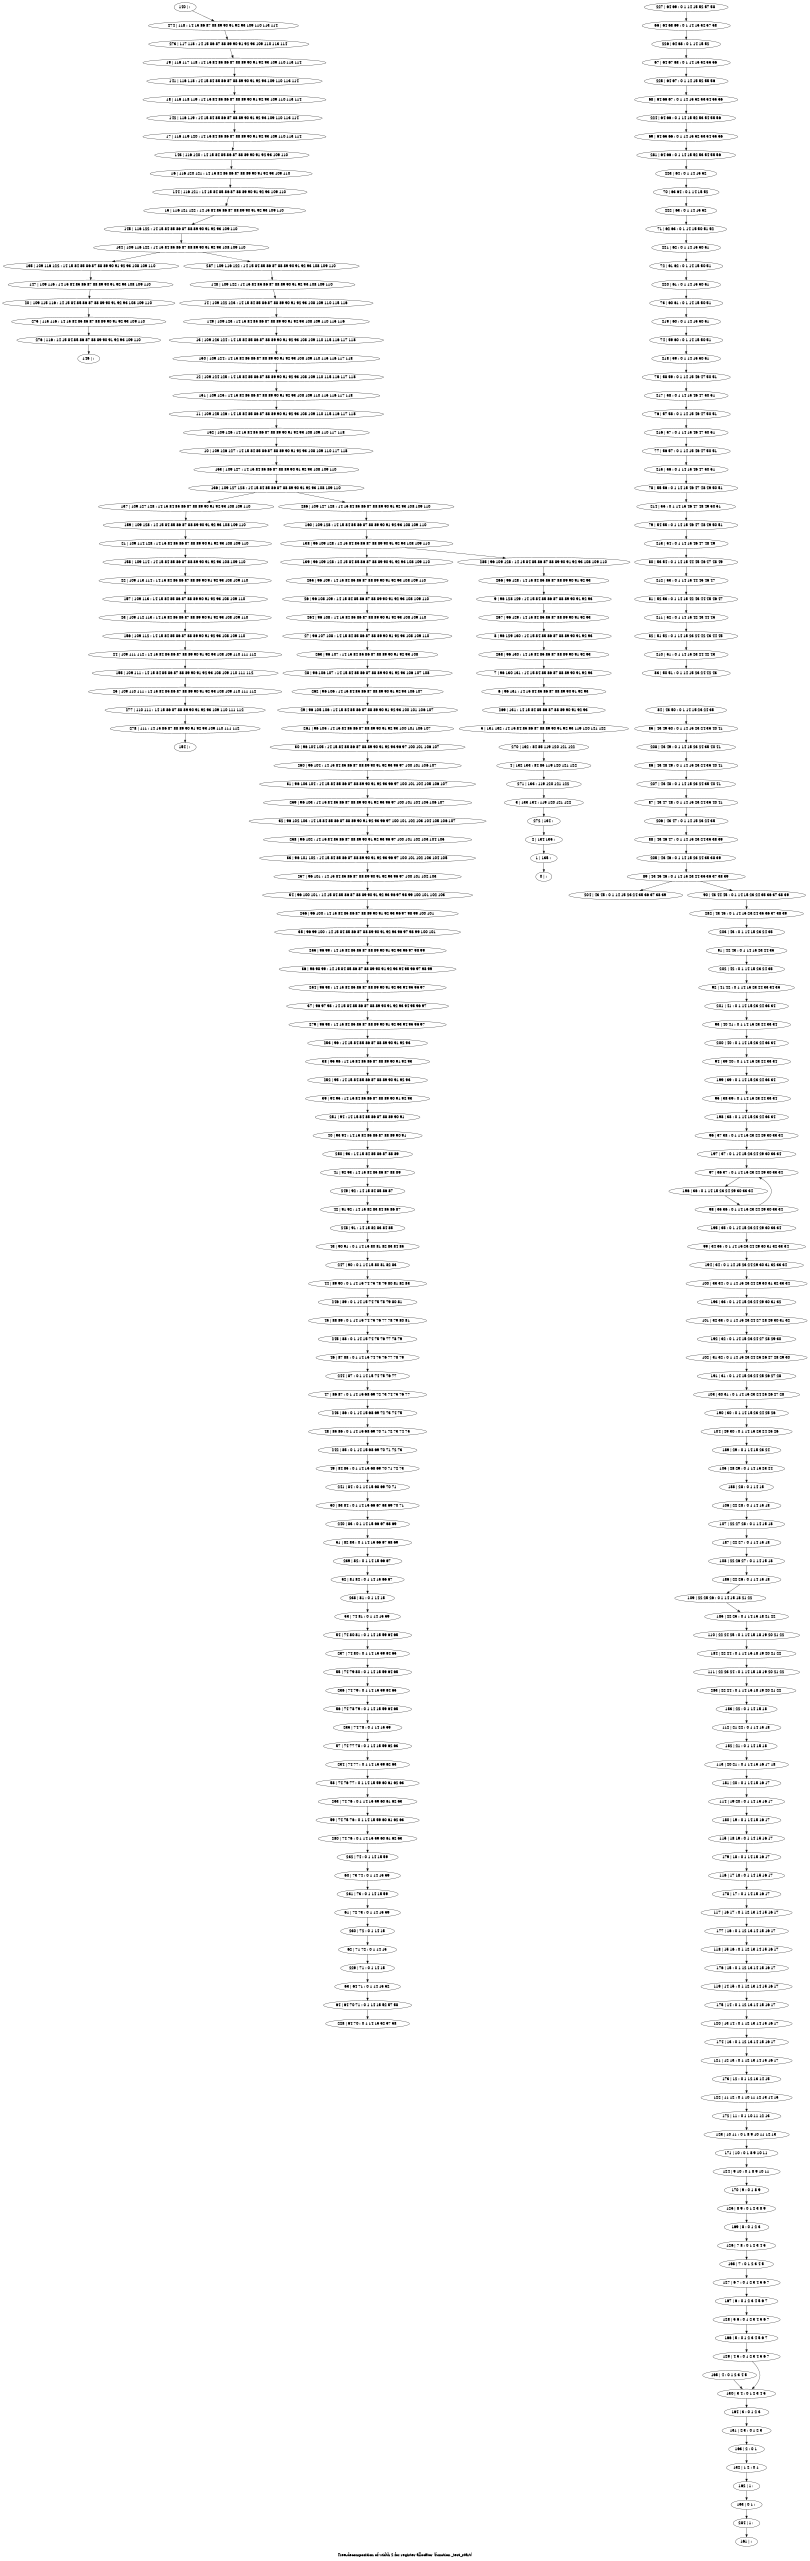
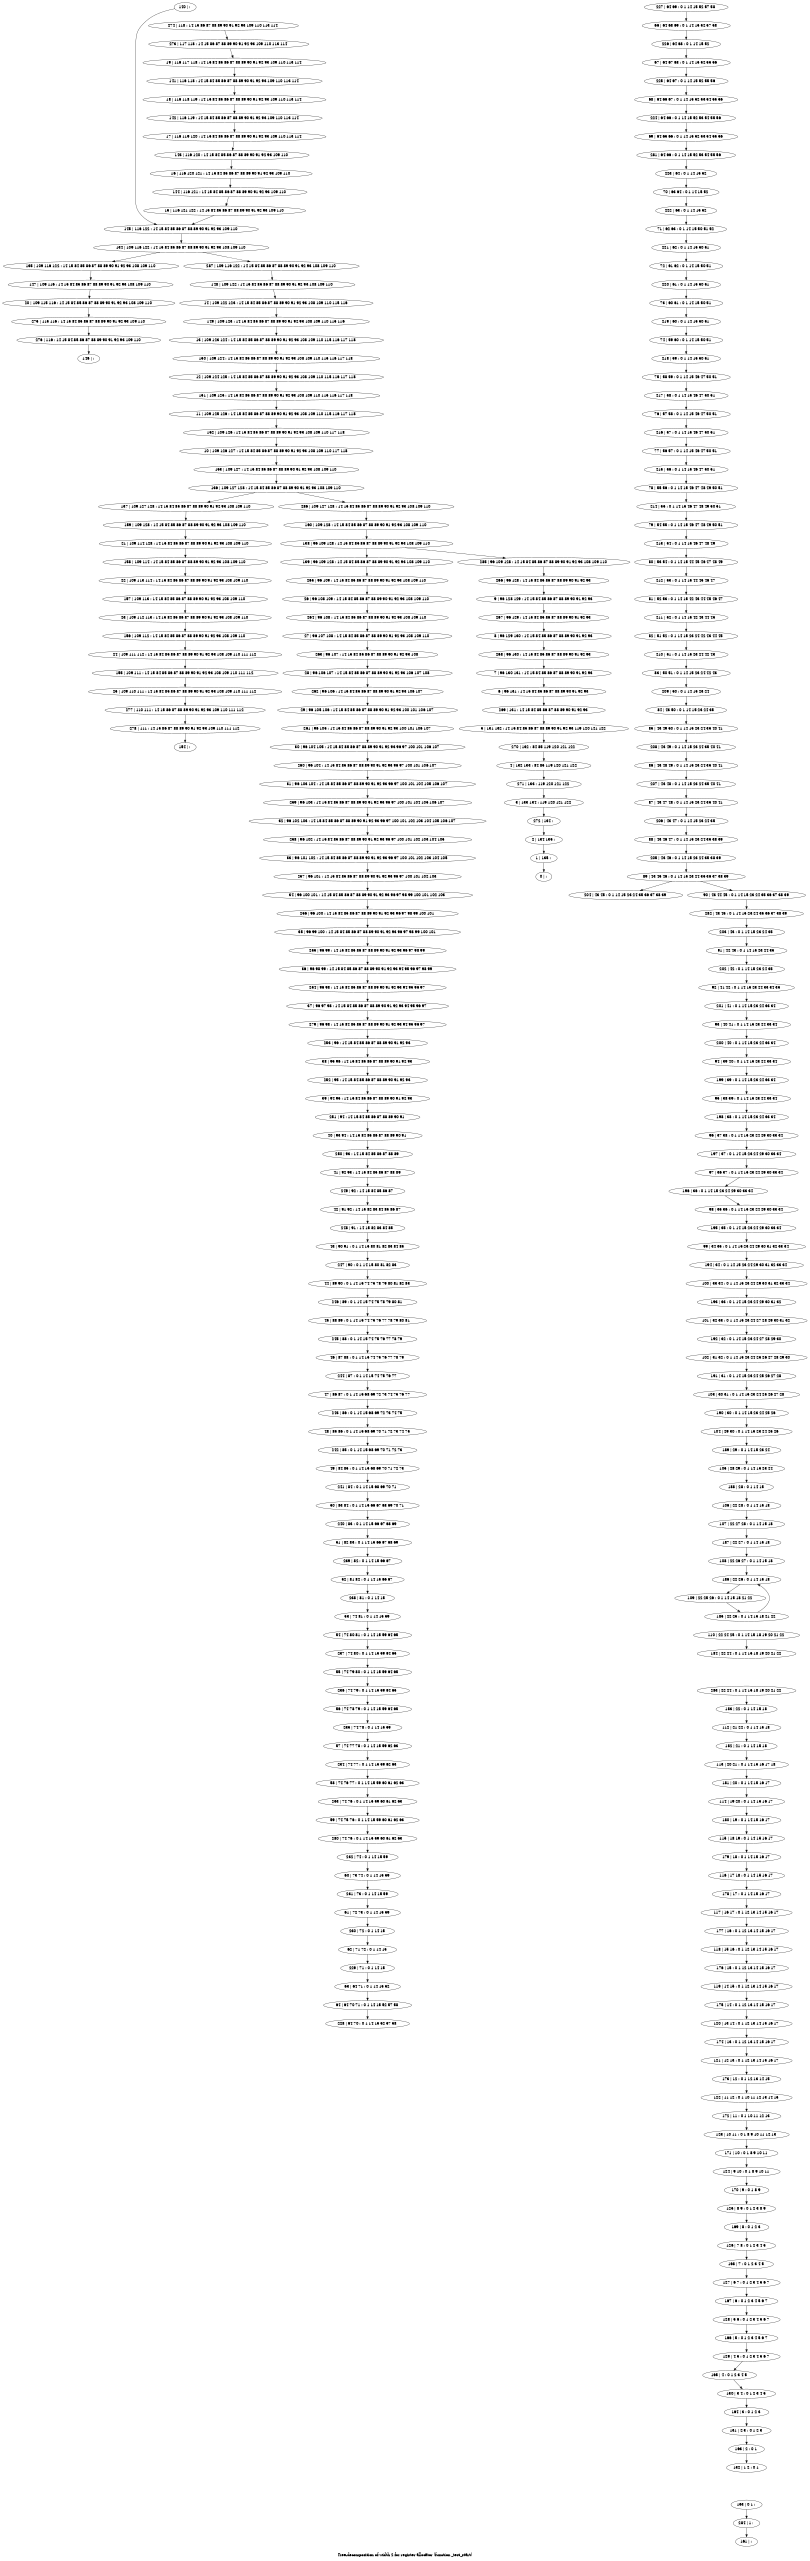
edge "140 | :" -> "274 | 118 : 14 15 86 87 88 89 90 91 92 93 109 110 113 114": now "140 | :" -> "145 | 116 122 : 14 15 84 85 86 87 88 89 90 91 92 93 109 110"
node "209 | 50 : 0 1 14 15 23 24": added
edge "203 | 43 : 0 1 14 15 23 24 35" -> "91 | 42 43 : 0 1 14 15 23 24 35": added
edge "98 | 35 36 : 0 1 14 15 23 24 29 30 33 34" -> "97 | 36 37 : 0 1 14 15 23 24 29 30 33 34": now "98 | 35 36 : 0 1 14 15 23 24 29 30 33 34" -> "195 | 35 : 0 1 14 15 23 24 29 30 33 34"
edge "185 | 22 25 : 0 1 14 15 18 21 22" -> "110 | 22 24 25 : 0 1 14 15 18 19 20 21 22": now "185 | 22 25 : 0 1 14 15 18 21 22" -> "186 | 22 26 : 0 1 14 15 18"
node "111 | 22 23 24 : 0 1 14 15 18 19 20 21 22": removed
edge "129 | 4 5 : 0 1 2 3 4 5 6 7" -> "130 | 3 4 : 0 1 2 3 4 5": now "129 | 4 5 : 0 1 2 3 4 5 6 7" -> "165 | 4 : 0 1 2 3 4 5"
node "162 | 1 :": removed
